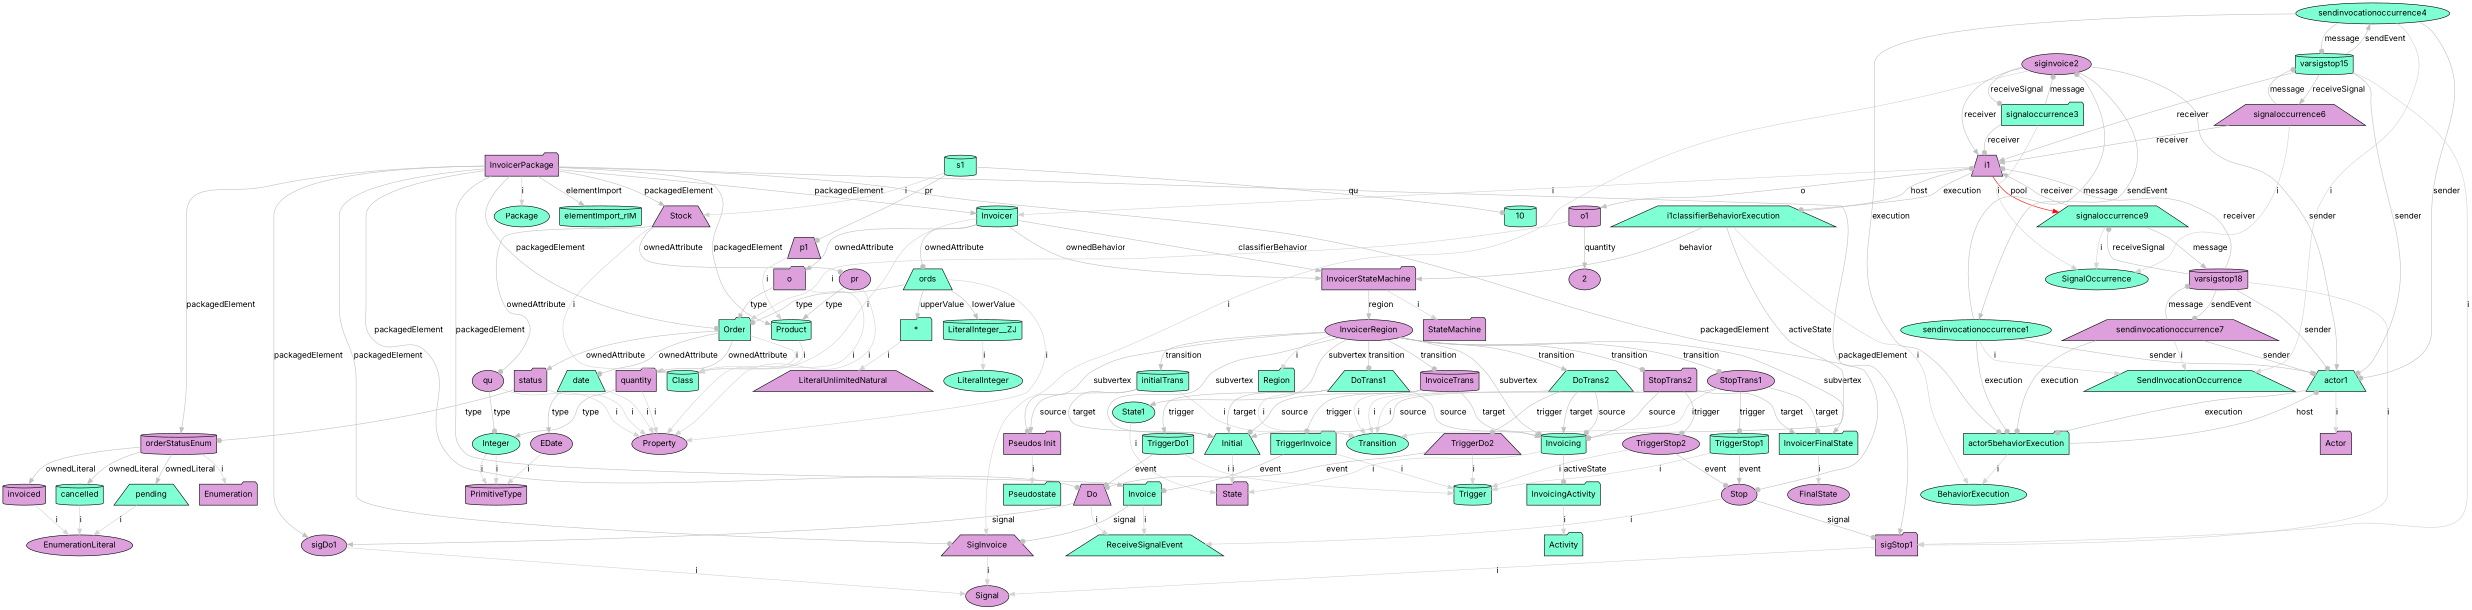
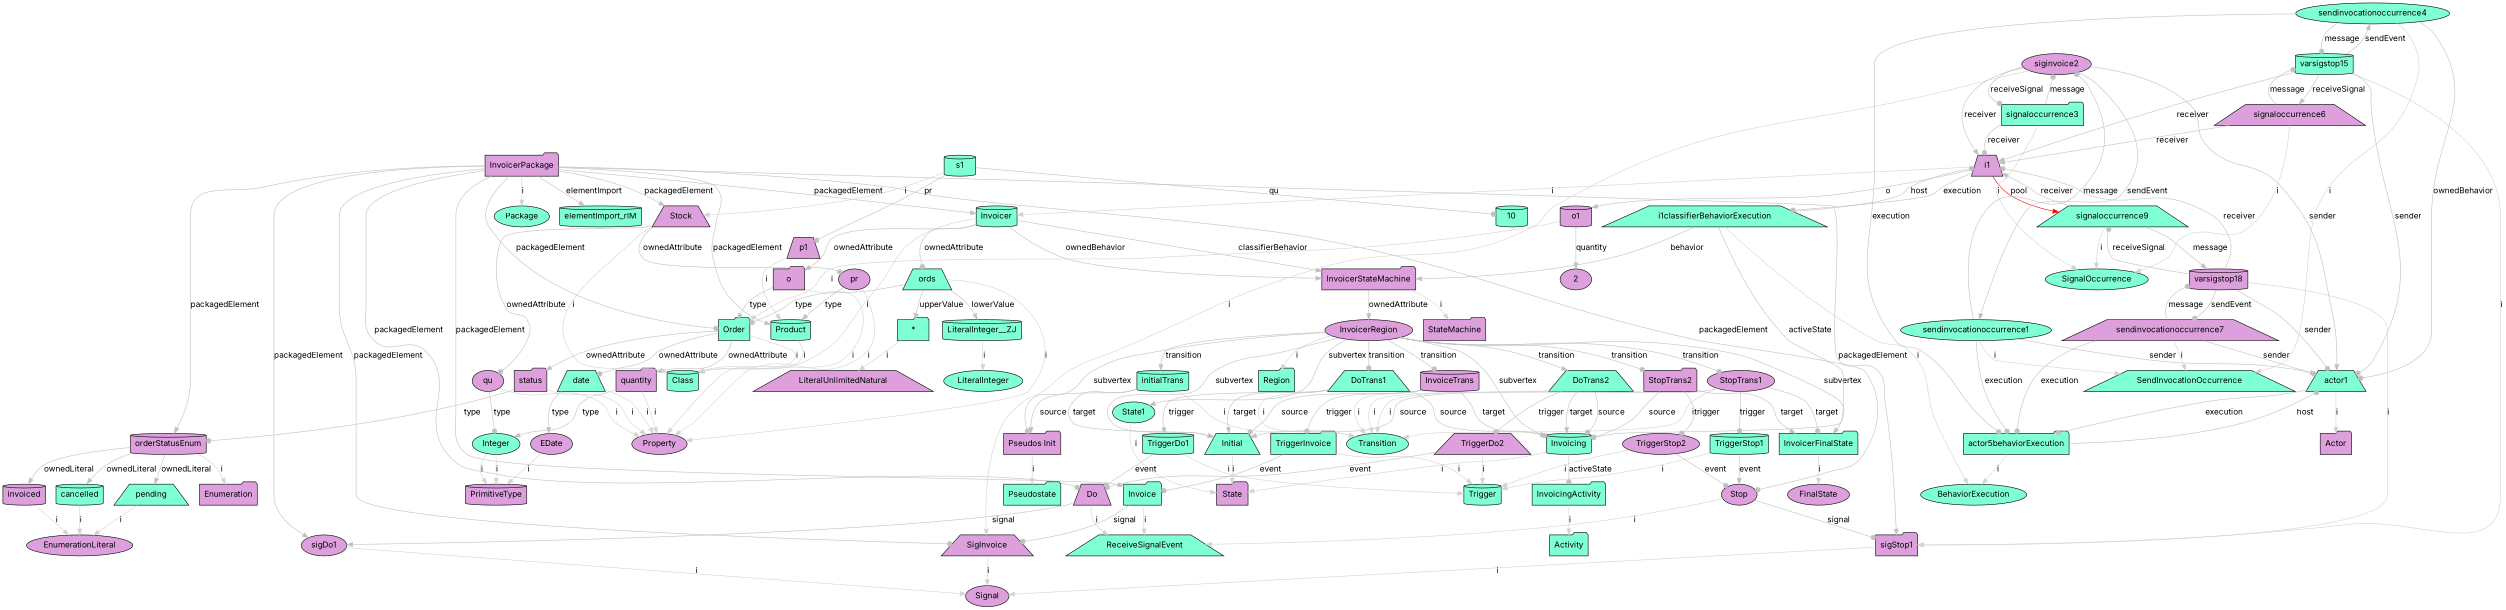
edge "sendinvocationoccurrence4" -> "actor1": label "sender" -> "ownedBehavior"
edge "InvoicerStateMachine" -> "InvoicerRegion": label "region" -> "ownedAttribute"
